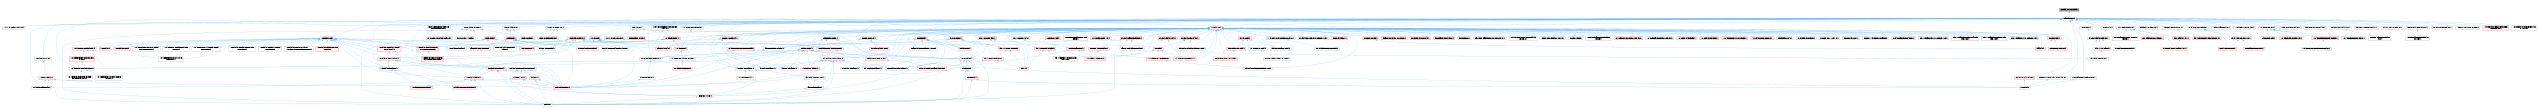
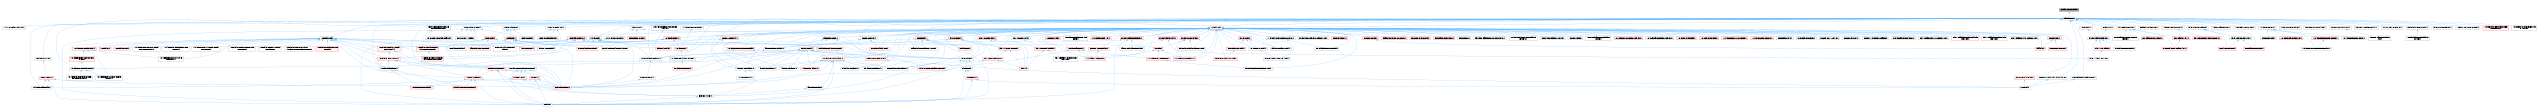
node "GameplayStatics.cpp": label "GameplayStatics.cpp" -> "SRigVMActionMenu.cpp"
node "GameplayStaticsTypes.h": removed
